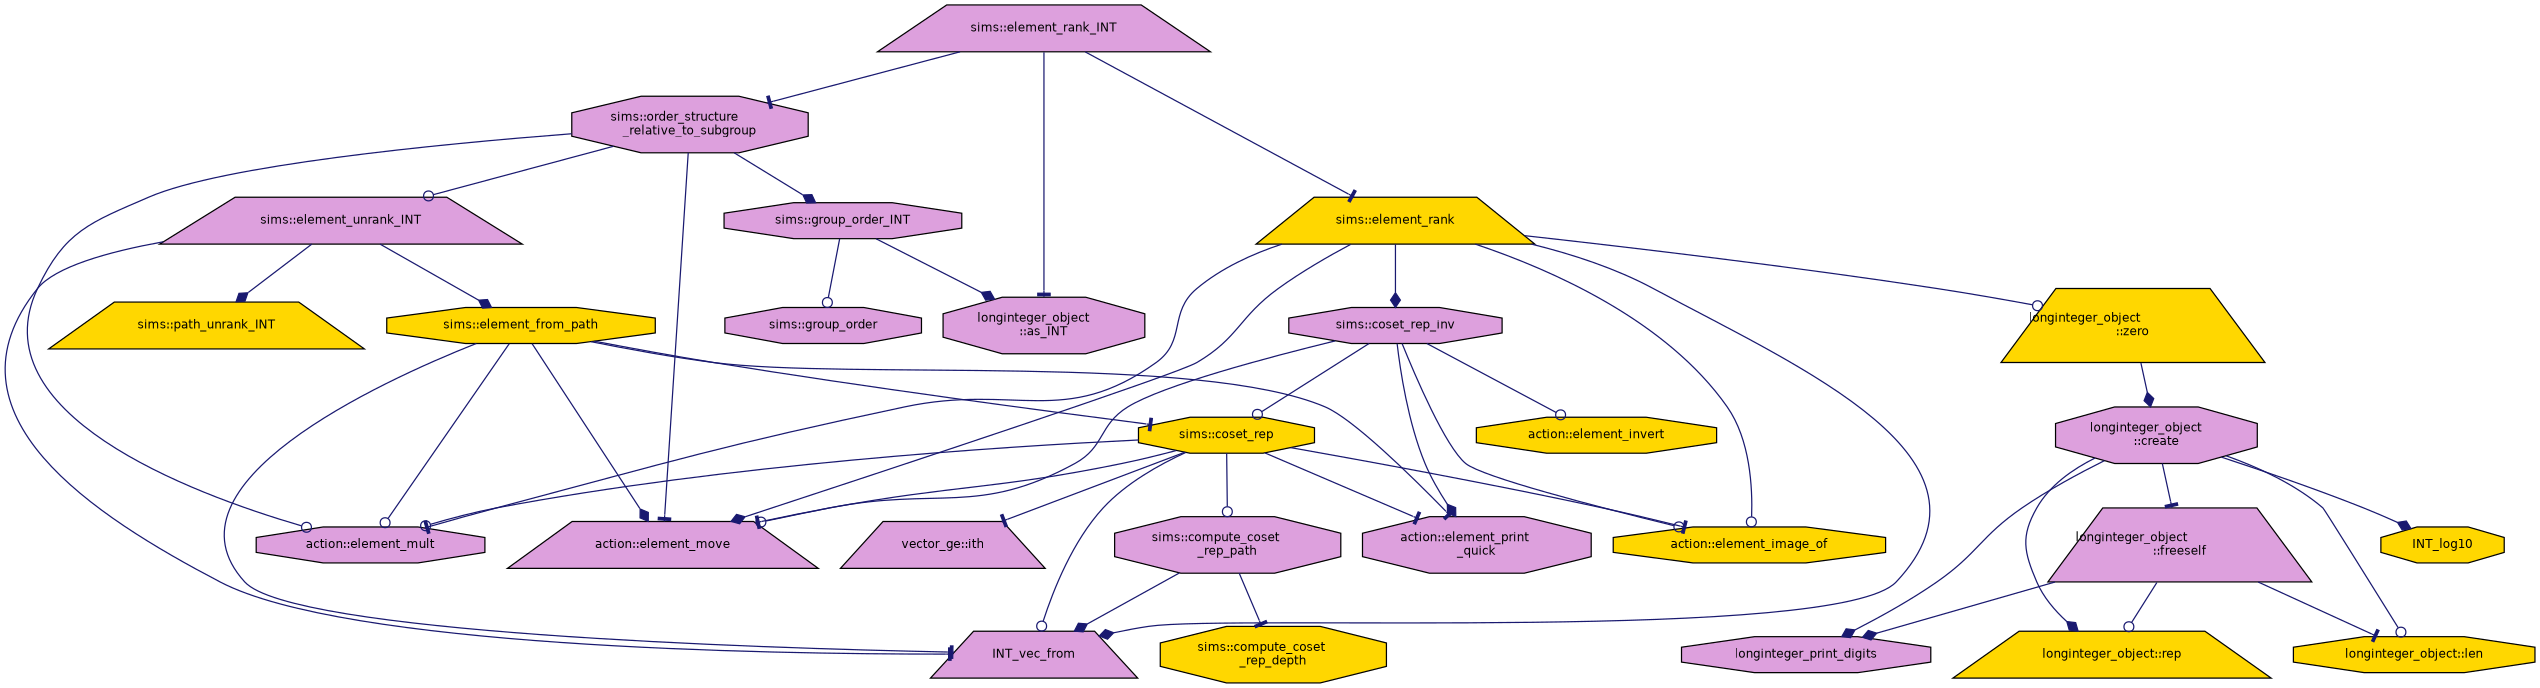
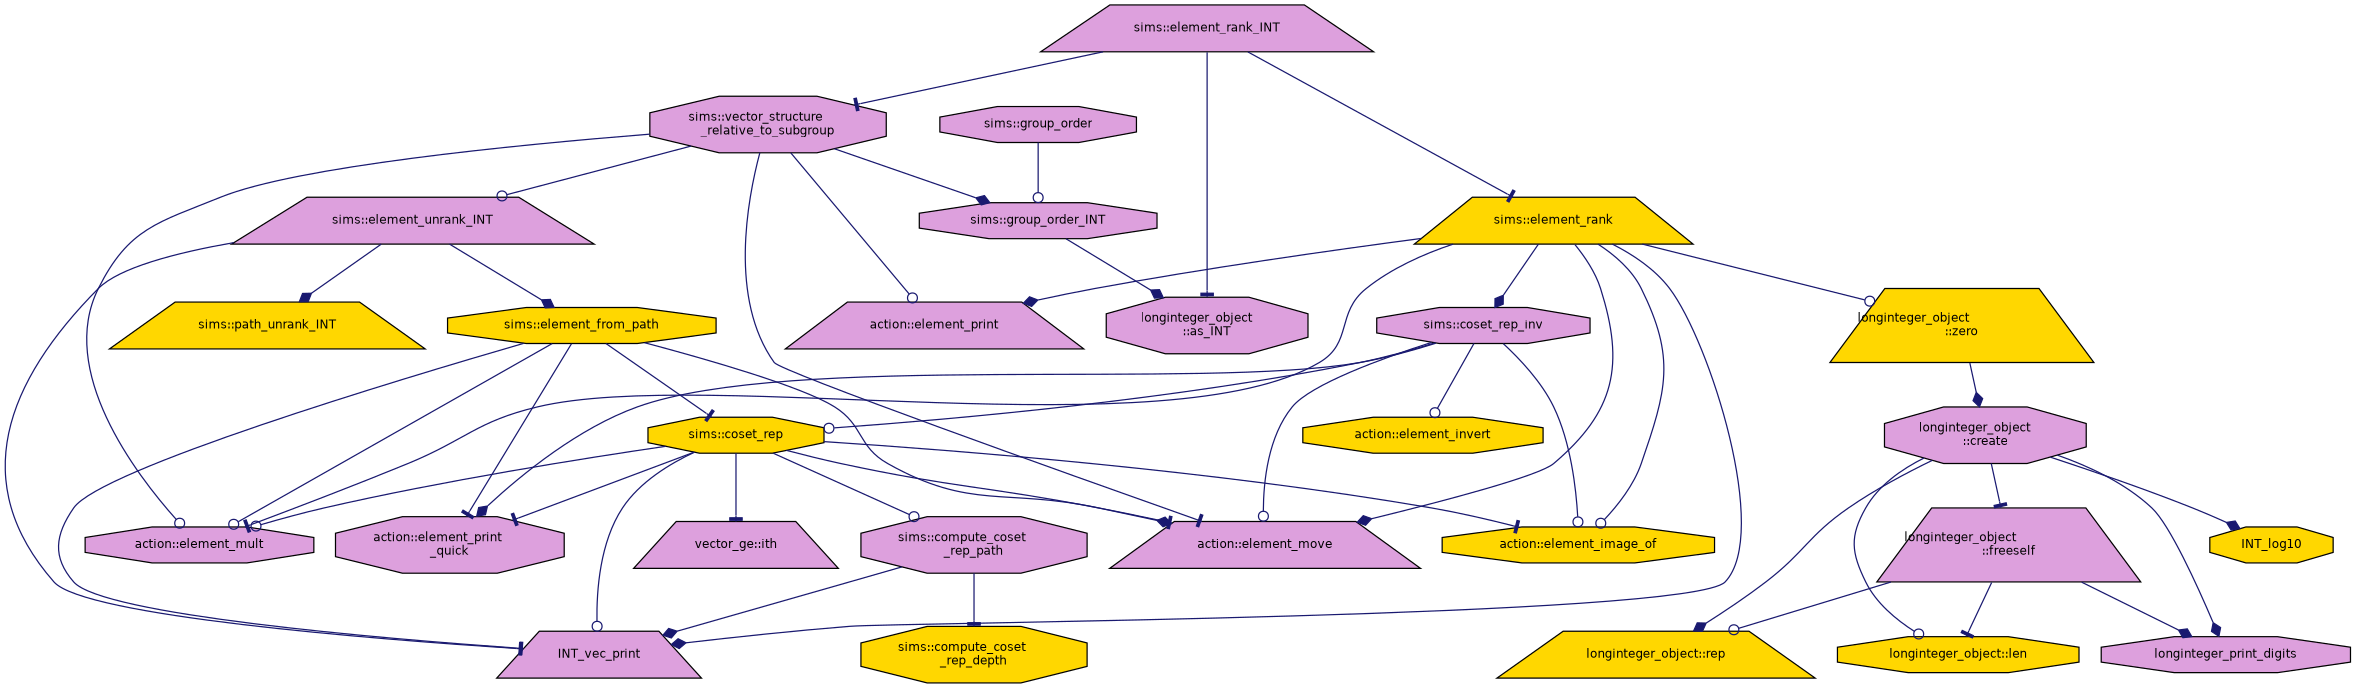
node "sims::order_structure _relative_to_subgroup": label "sims::order_structure _relative_to_subgroup" -> "sims::vector_structure _relative_to_subgroup"
edge "sims::group_order_INT" -> "sims::group_order": reversed
node "action::element_print": added
node "INT_vec_from": label "INT_vec_from" -> "INT_vec_print"
